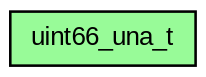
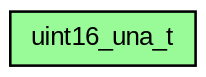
node "uint66_una_t": label "uint66_una_t" -> "uint16_una_t"
